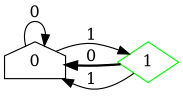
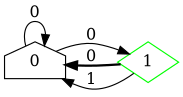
edge "0" -> "1": label "1" -> "0"
